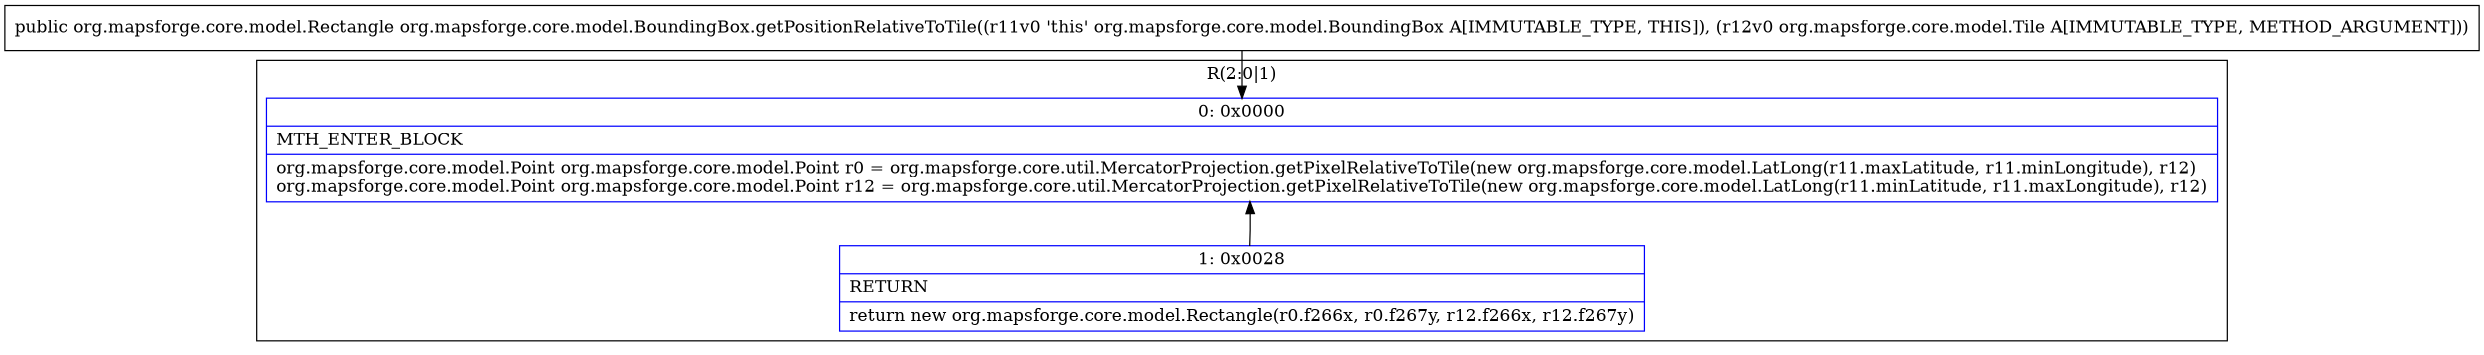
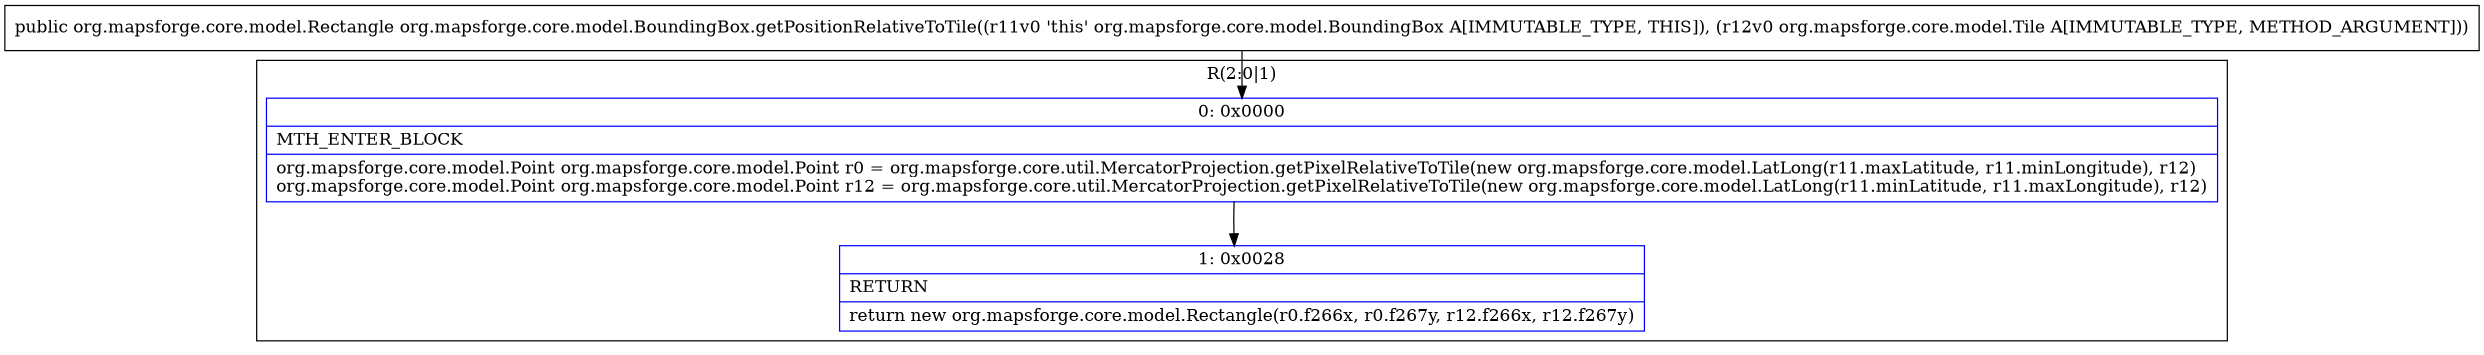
edge "1: 0x0028" -> "0: 0x0000": reversed
